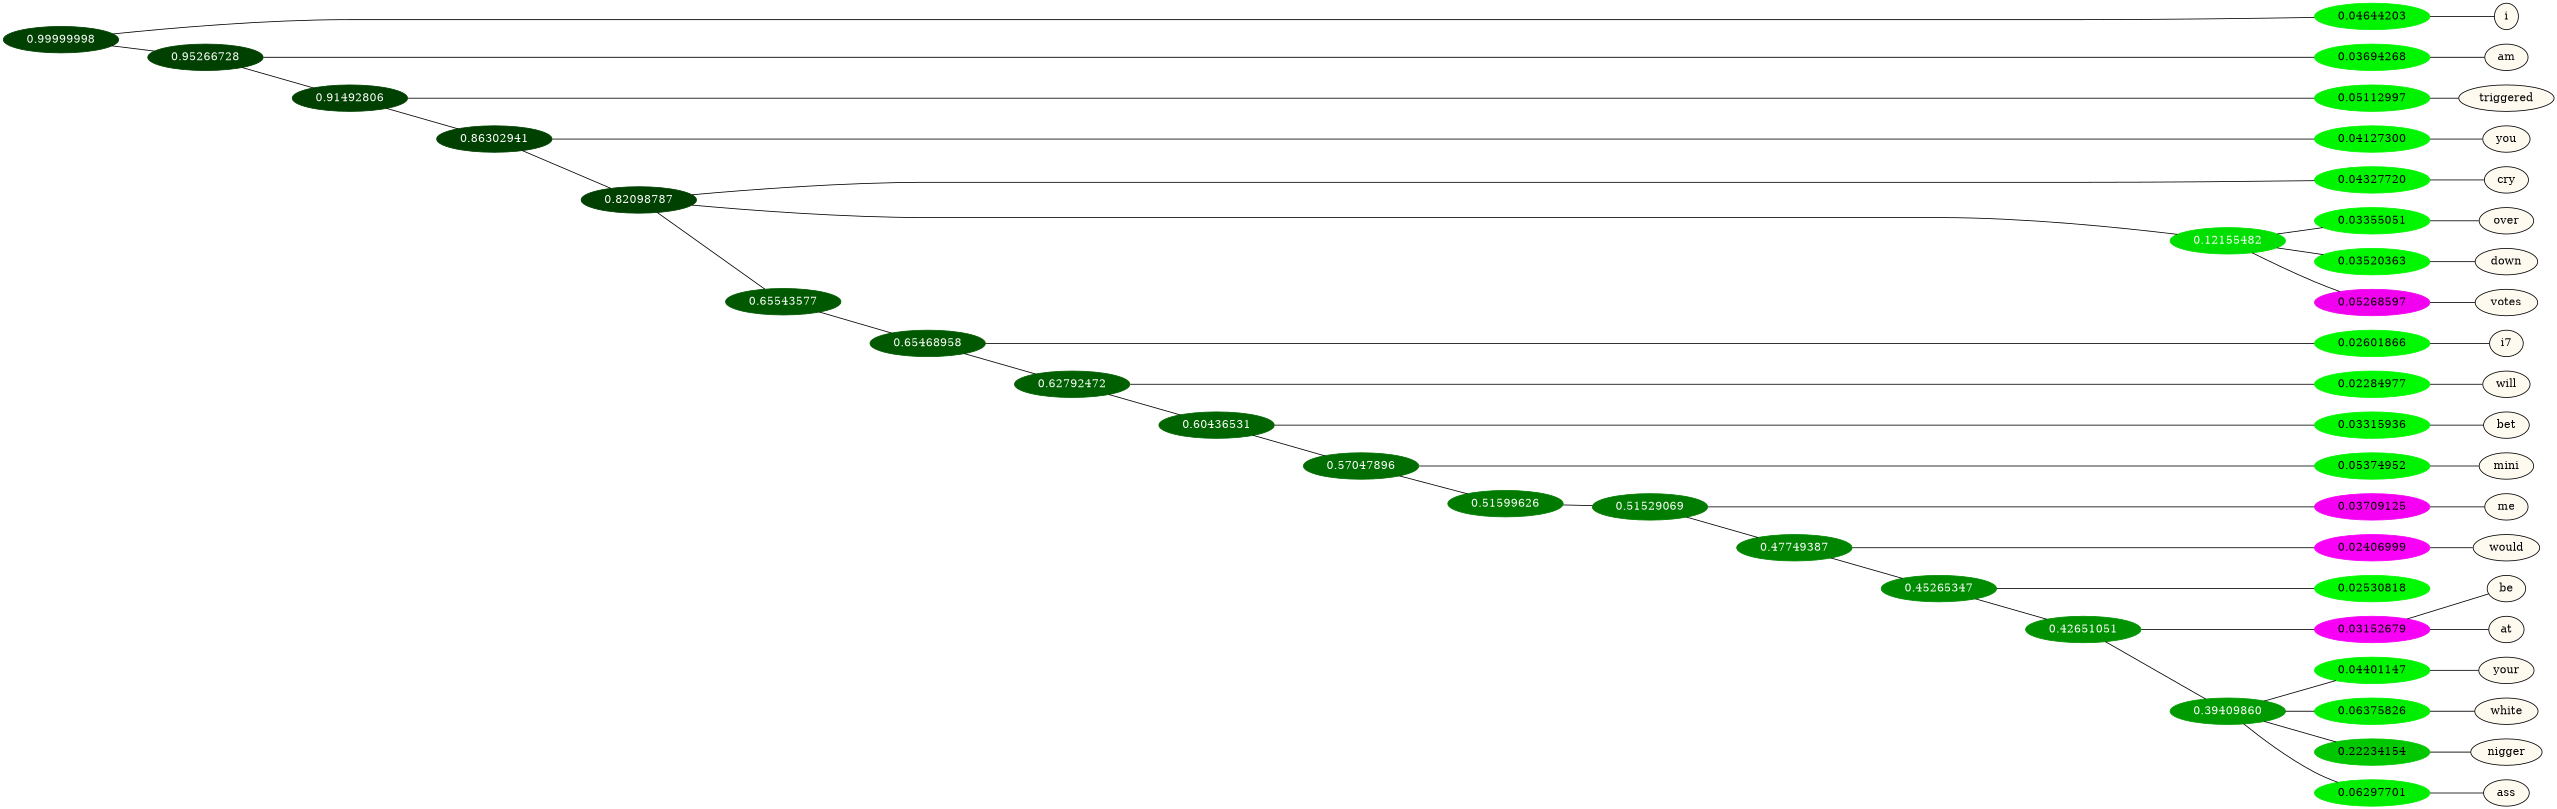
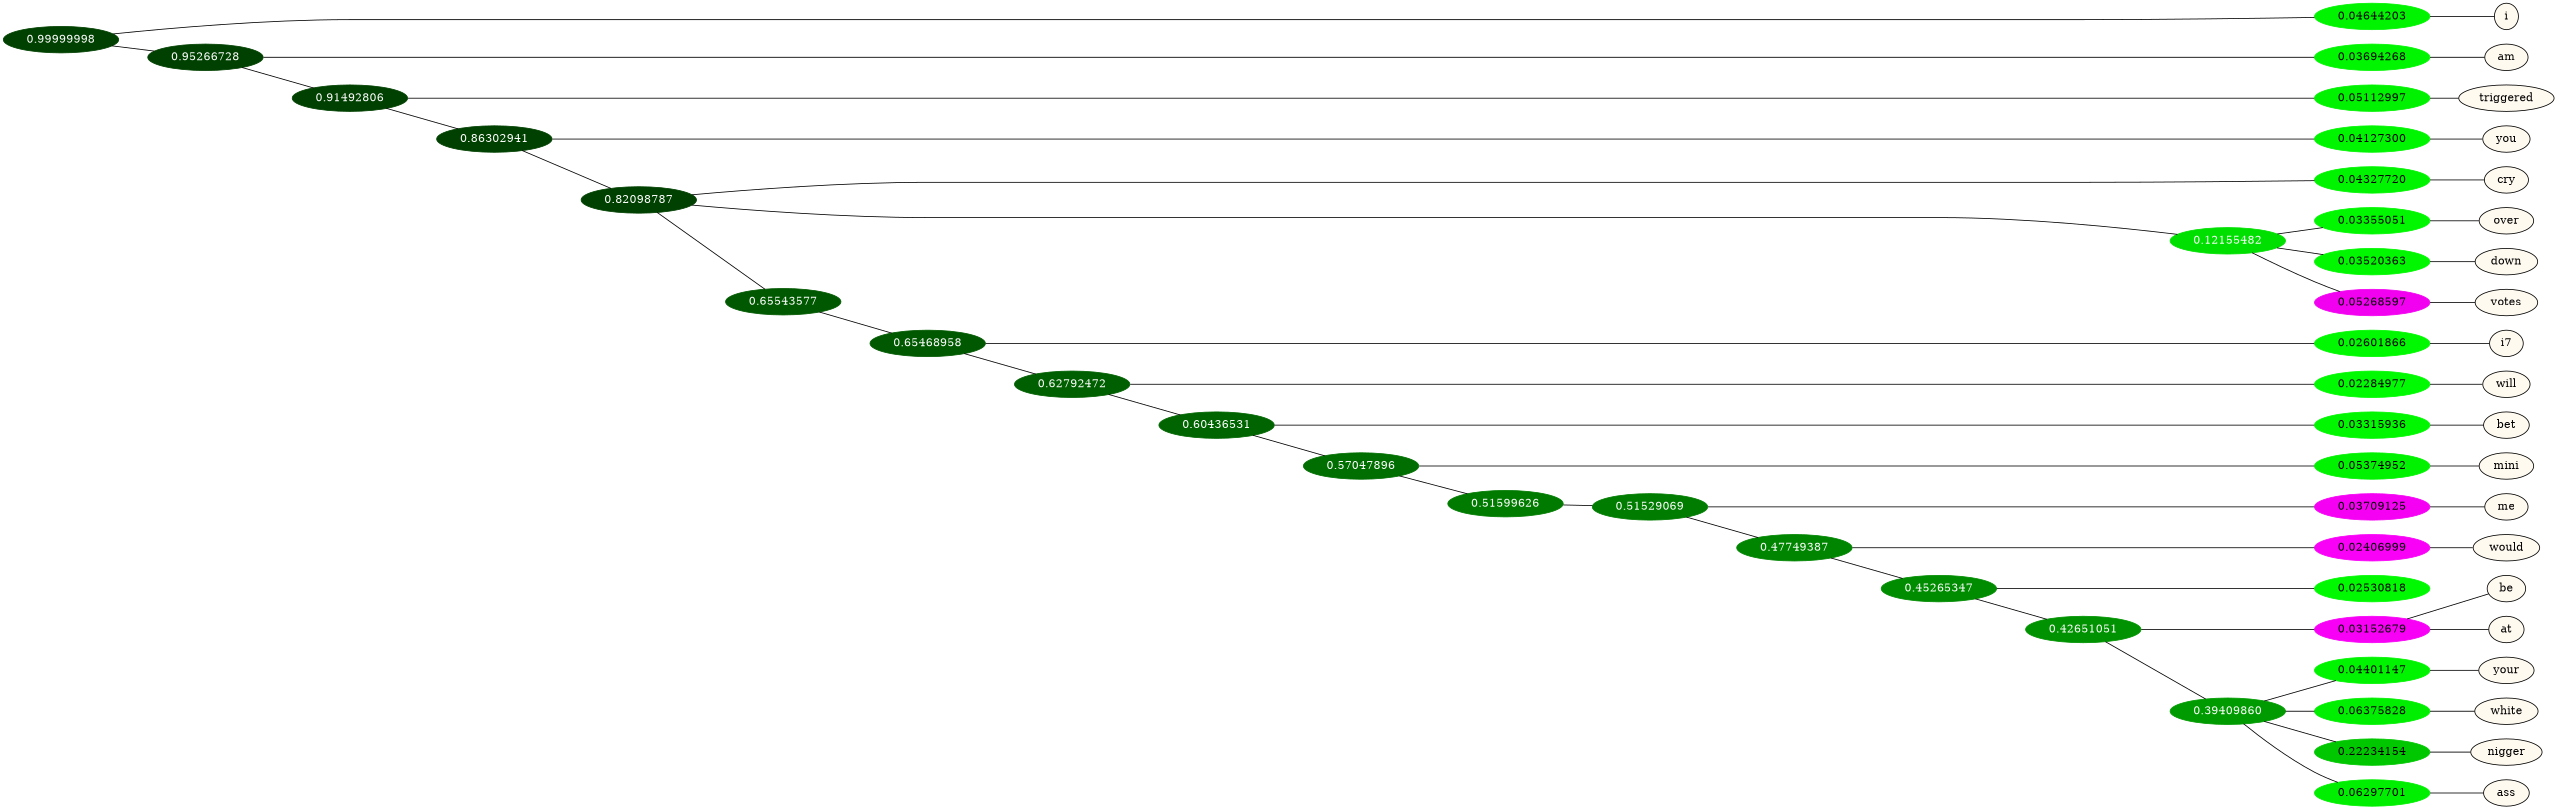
node "0.06375826": label "0.06375826" -> "0.06375828"
